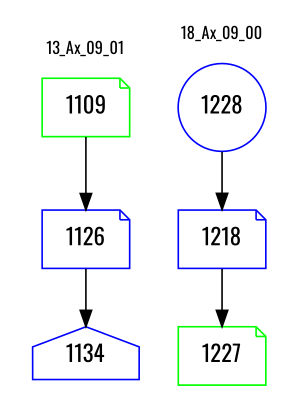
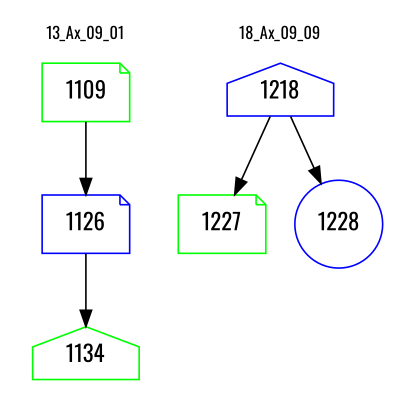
cluster "18_Ax_09_00": label "18_Ax_09_00" -> "18_Ax_09_09"
edge "1228" -> "1218": reversed
node "1218": shape note -> house
node "1134": color blue -> green
